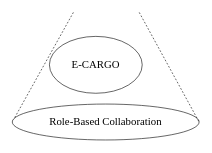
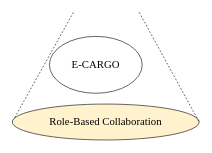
node "Role-Based Collaboration": fillcolor #ffffff -> #fff2cc
